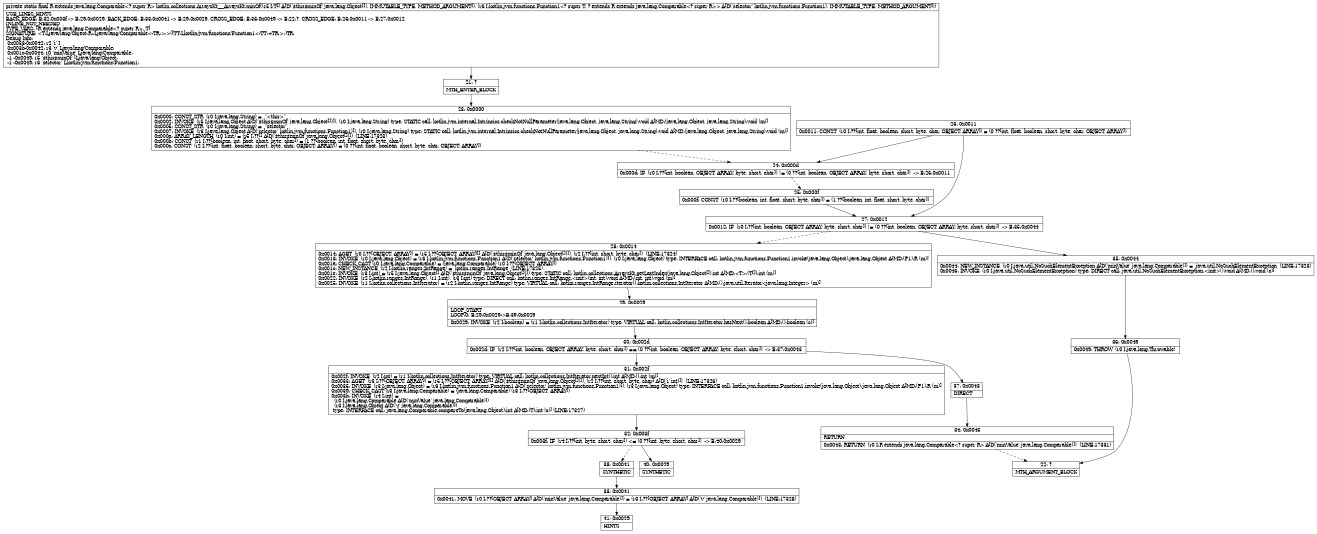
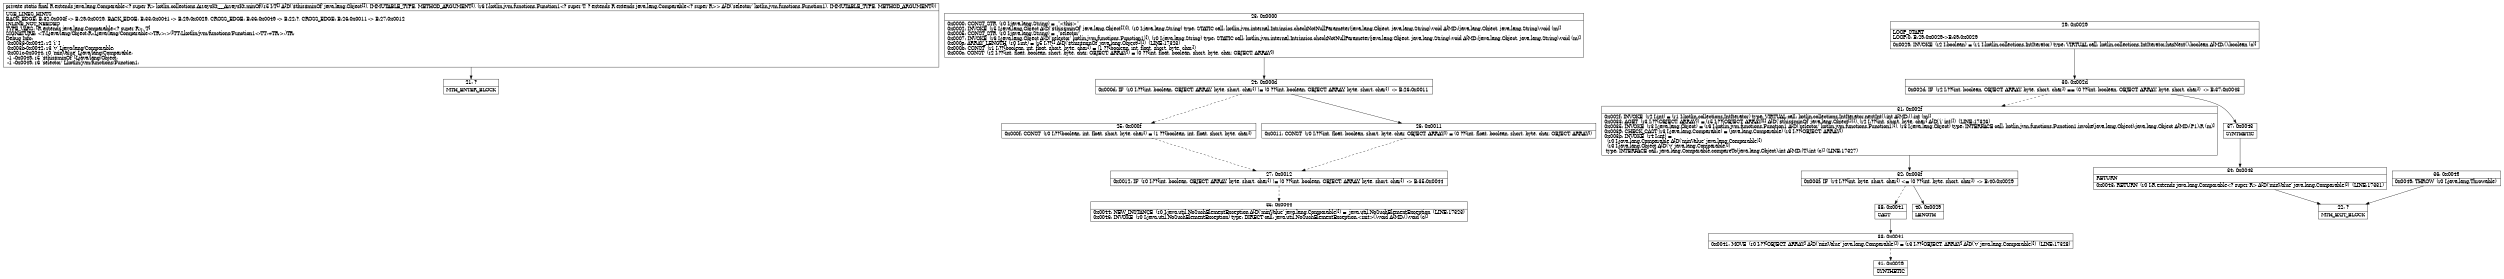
edge "21: ?" -> "23: 0x0000": removed
edge "26: 0x0011" -> "24: 0x000d": reversed
edge "23: 0x0000" -> "24: 0x000d": style dashed -> solid
edge "26: 0x0011" -> "27: 0x0012": style solid -> dashed
edge "25: 0x000f" -> "27: 0x0012": style solid -> dashed
edge "27: 0x0012" -> "35: 0x0044": style solid -> dashed
node "28: 0x0014": removed
edge "35: 0x0044" -> "36: 0x0049": removed
edge "30: 0x002d" -> "31: 0x002f": style solid -> dashed
node "37: 0x0043": text "DIRECT" -> "SYNTHETIC"
edge "34: 0x0043" -> "22: ?": style dashed -> solid
node "38: 0x0041": text "SYNTHETIC" -> "CAST"
node "40: 0x0029": text "SYNTHETIC" -> "LENGTH"
node "22: ?": text "MTH_ARGUMENT_BLOCK" -> "MTH_EXIT_BLOCK"
edge "33: 0x0041" -> "41: 0x0029": style solid -> dashed
node "41: 0x0029": text "HINTS" -> "SYNTHETIC"
